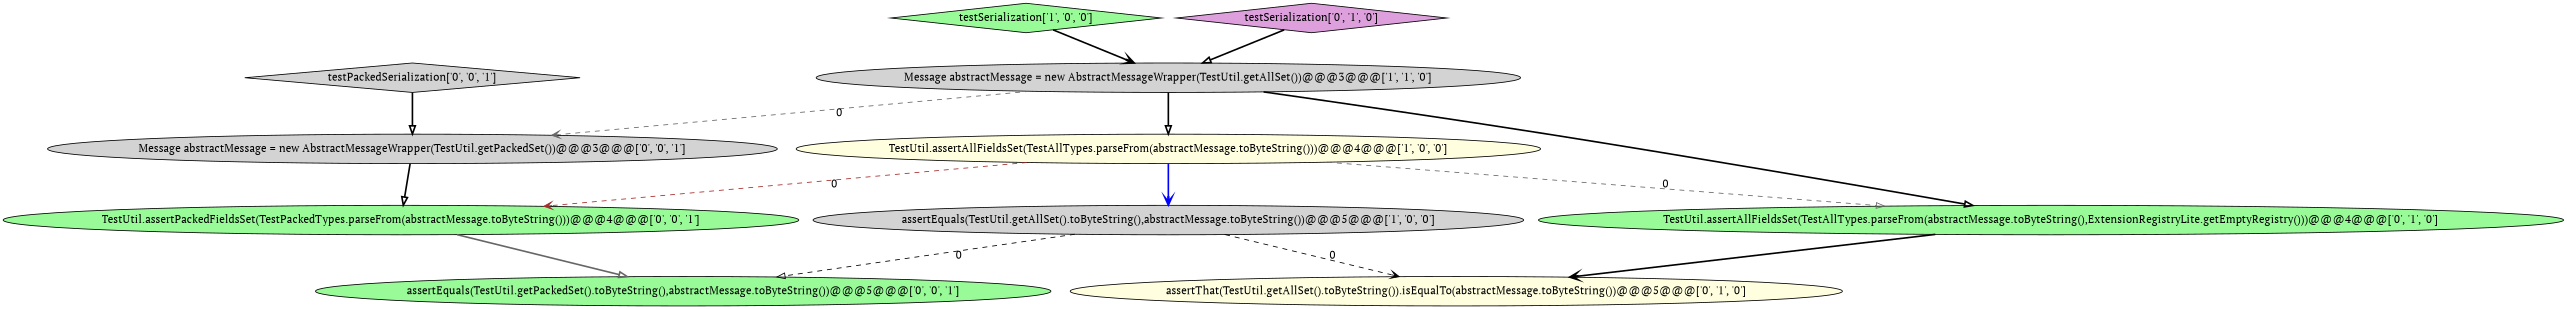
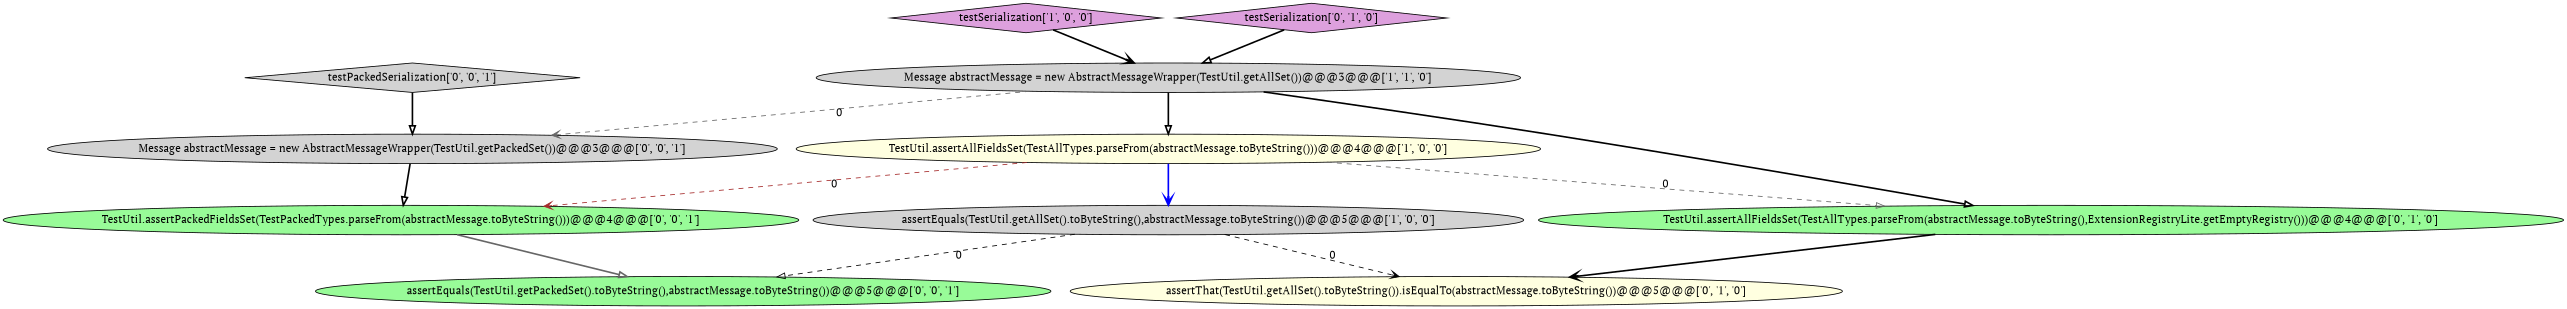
node "testSerialization['1', '0', '0']": fillcolor palegreen -> plum
